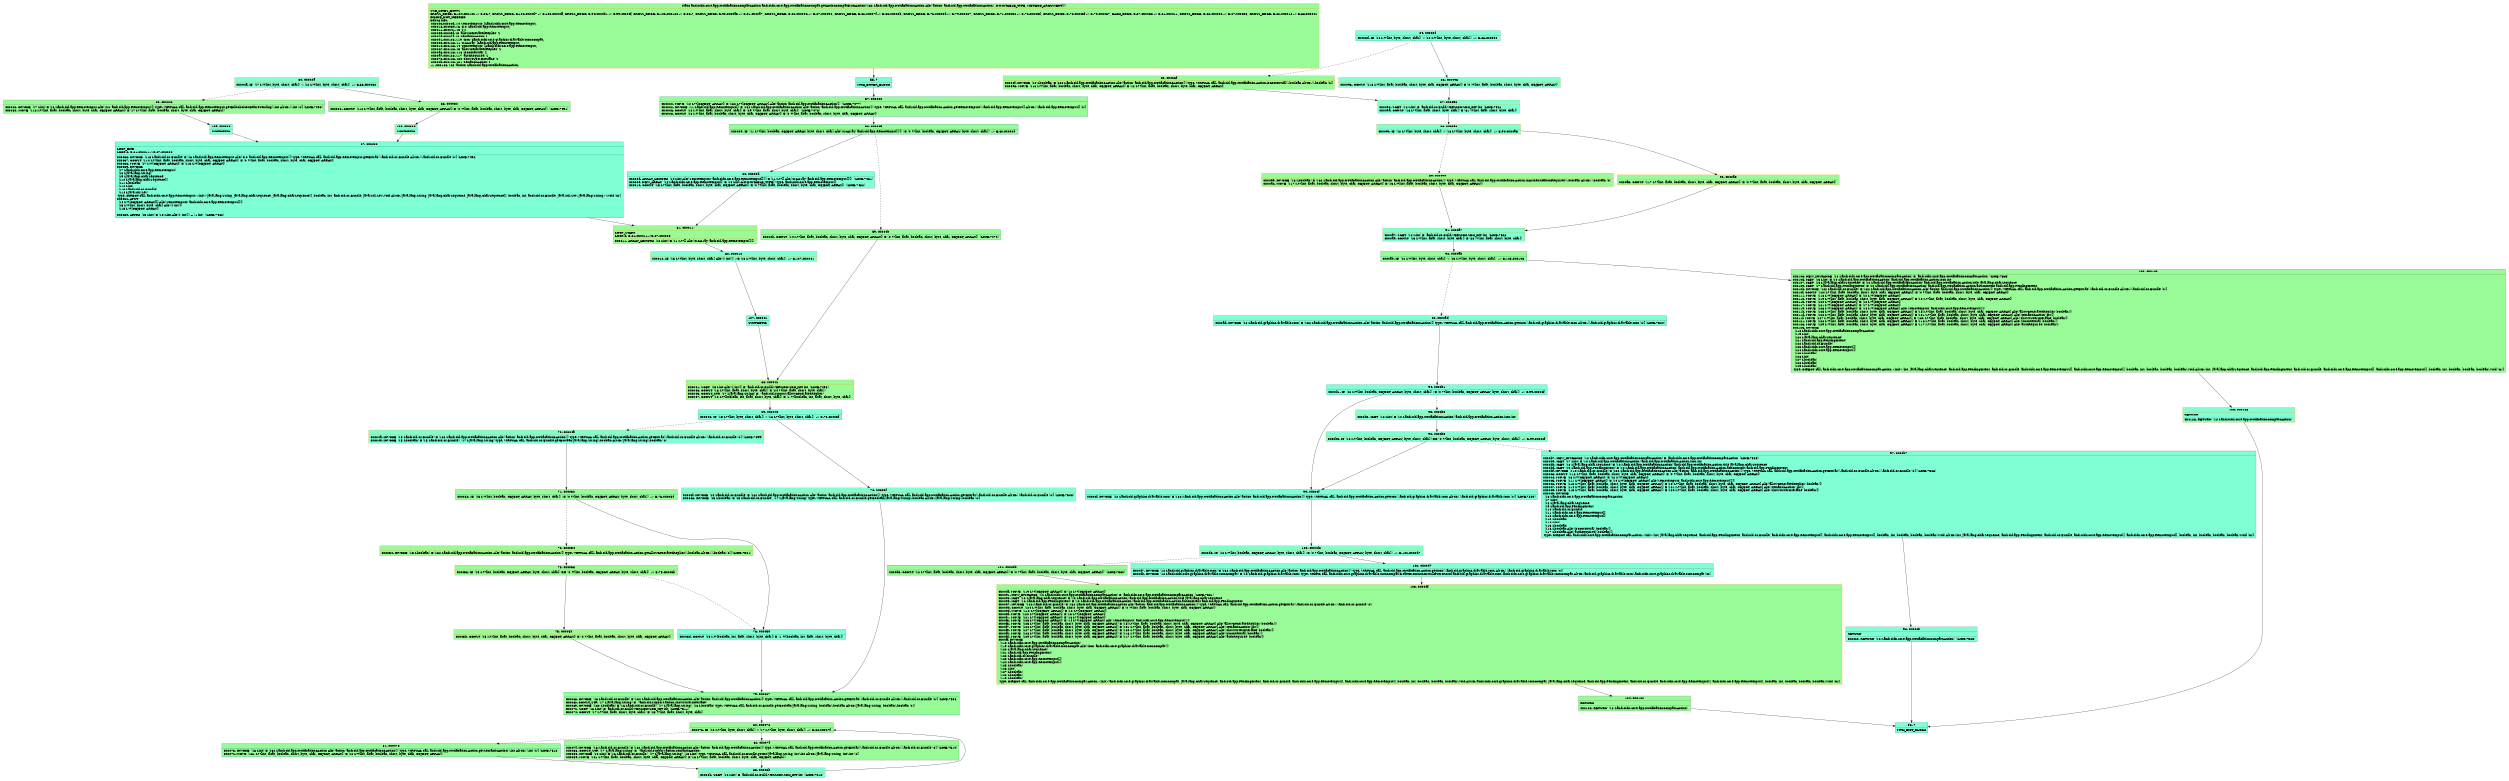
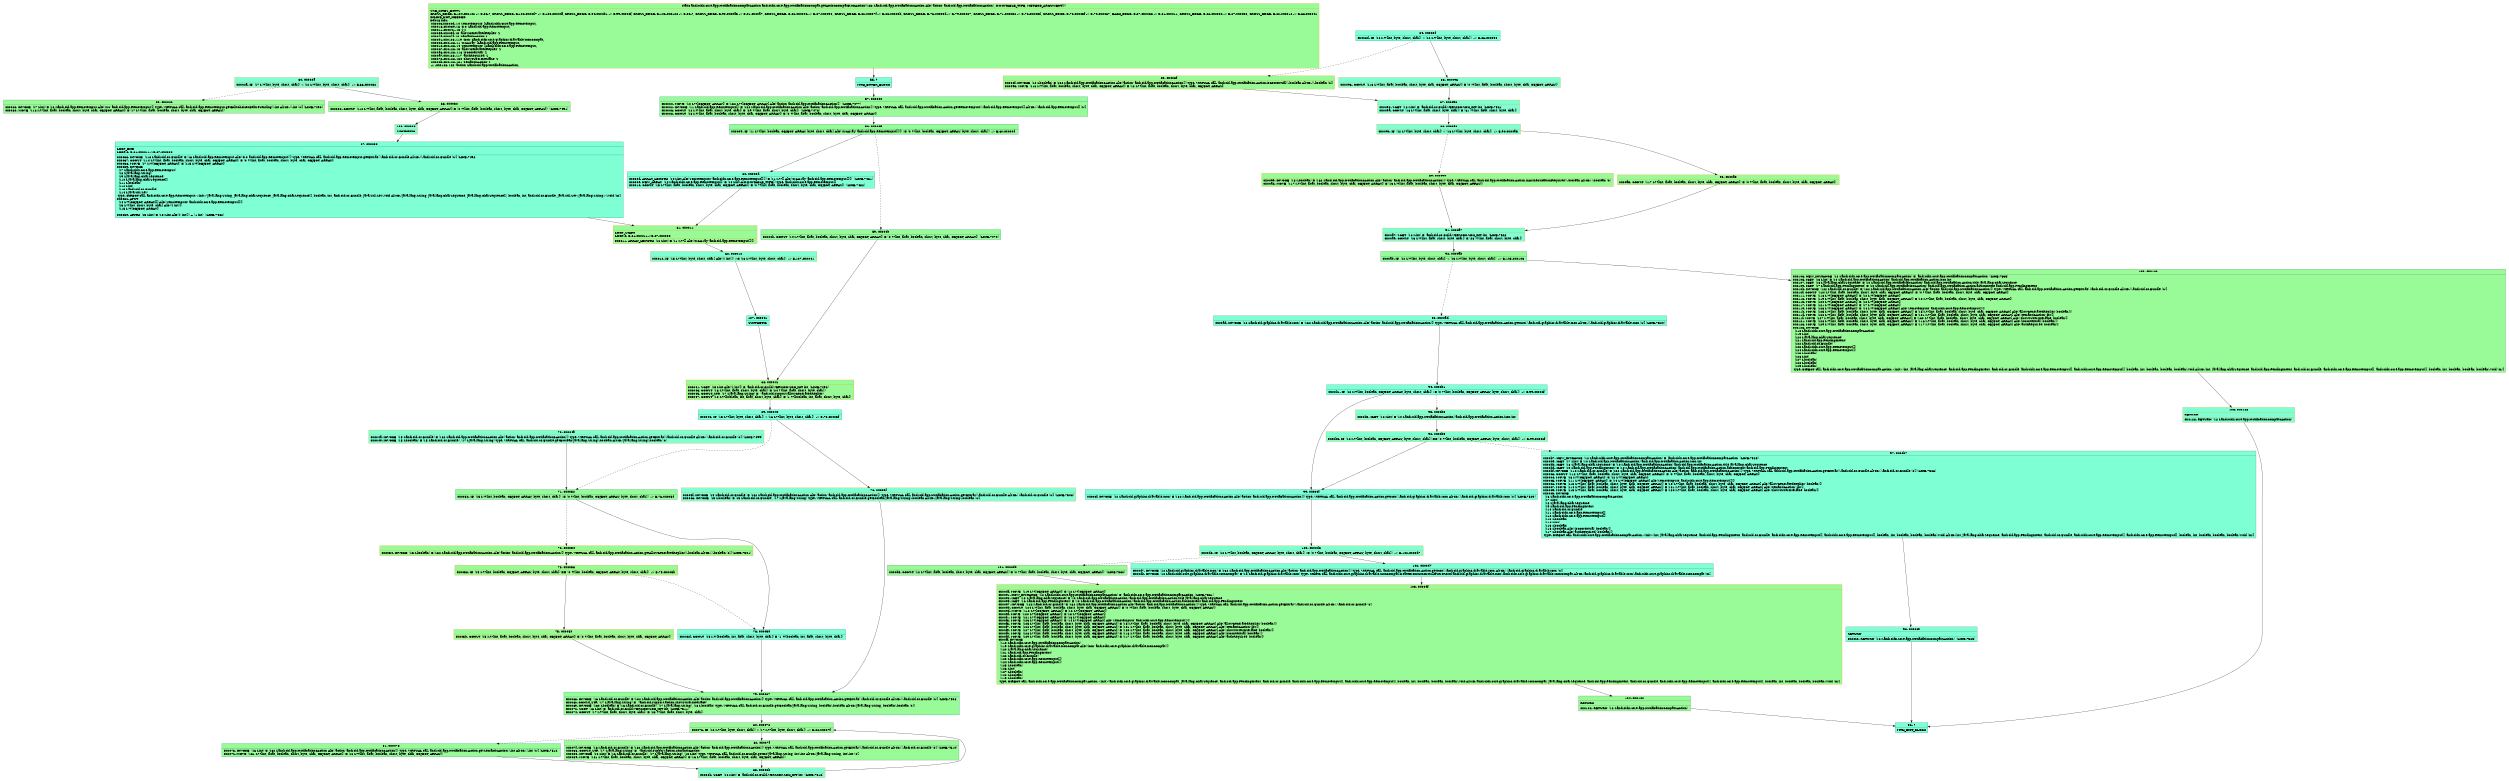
node "109: 0x0033": removed
edge "69: 0x0048" -> "70: 0x004a": now "69: 0x0048" -> "71: 0x0052"
